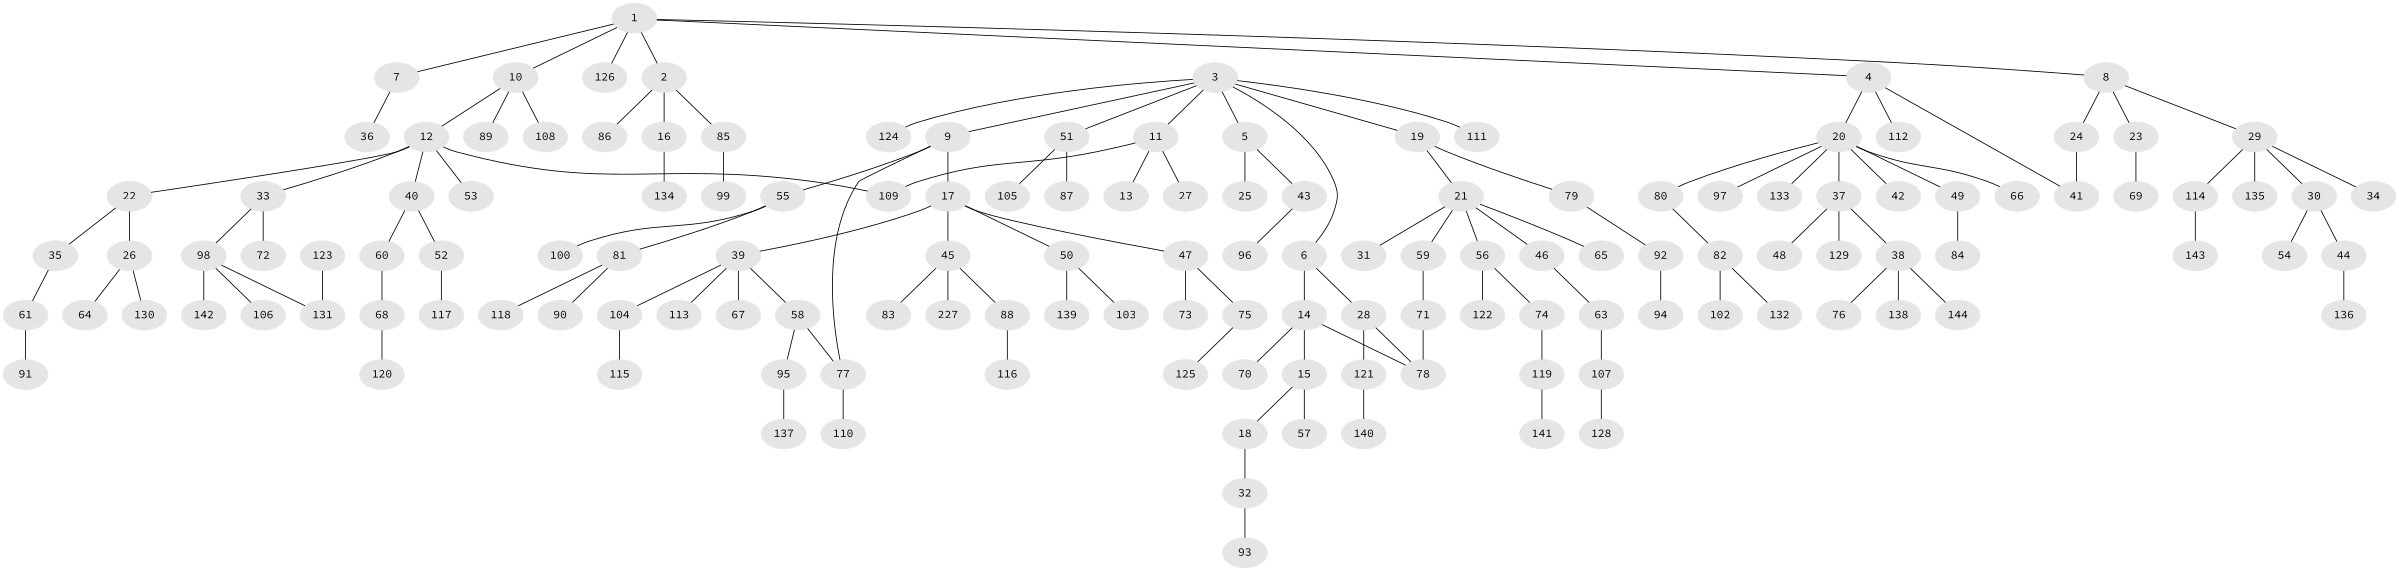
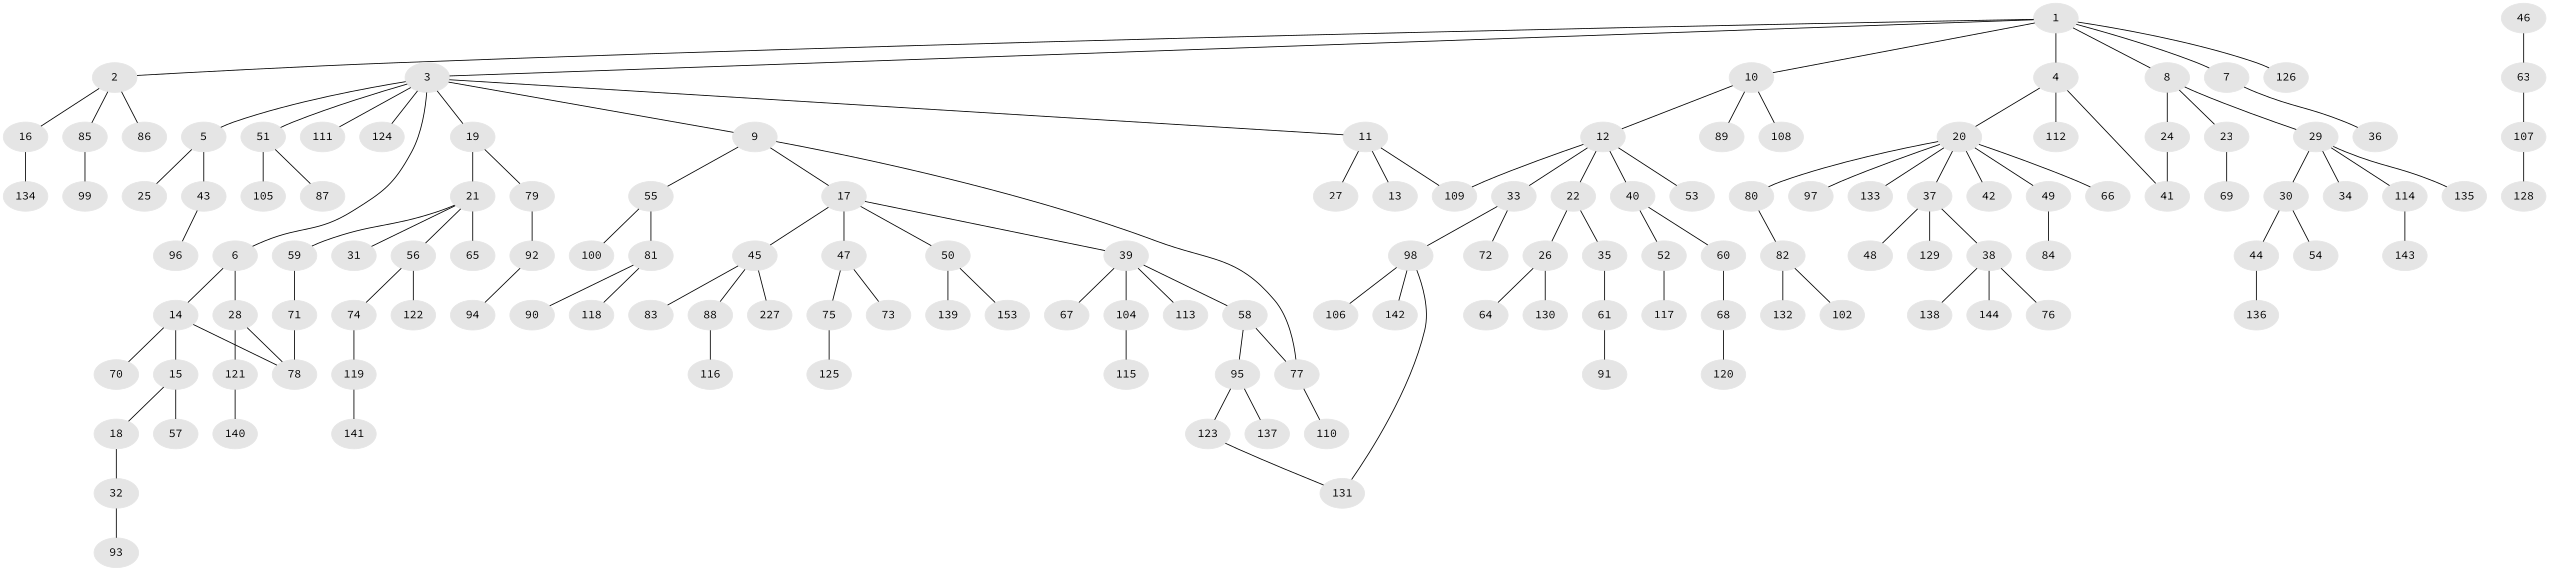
edge "1" -- "3": added
edge "21" -- "46": removed
node "103": label "103" -> "153"
edge "95" -- "123": added
